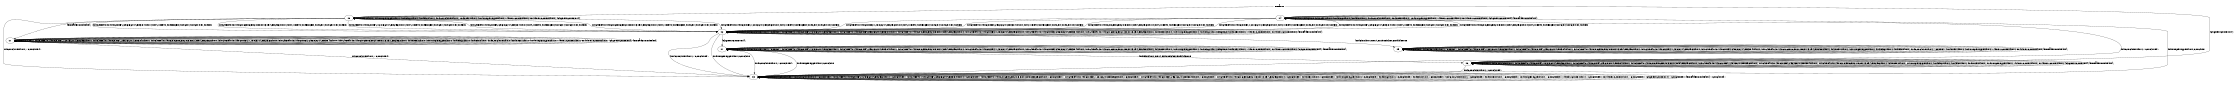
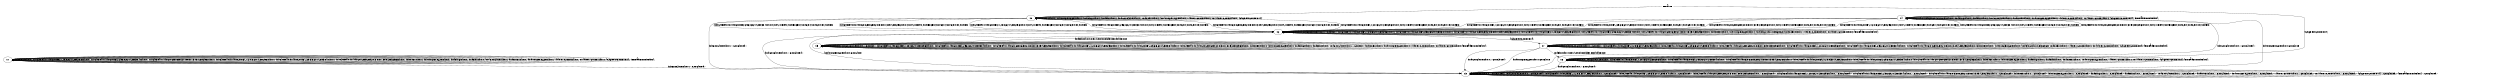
edge "s0" -> "s1": removed, label "[RmPadFrmInitPkts]/"
